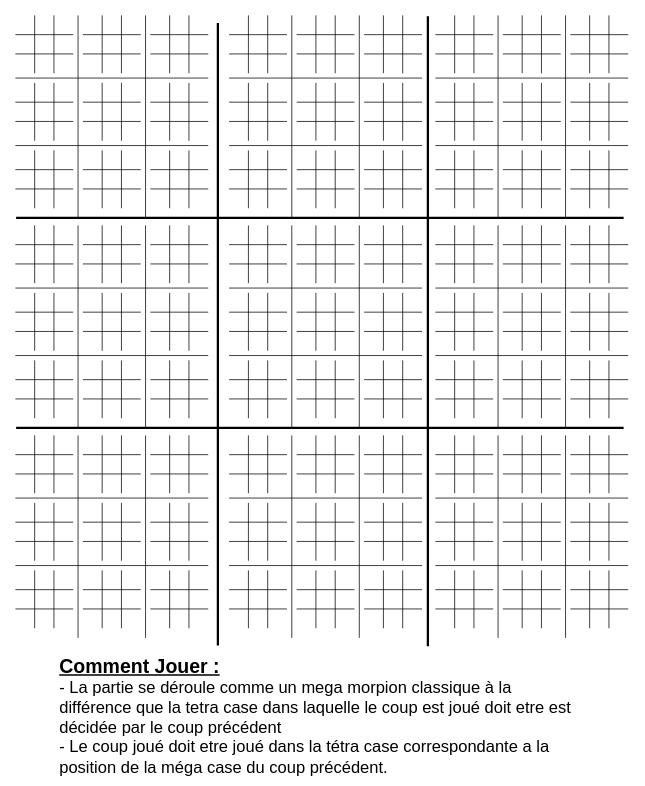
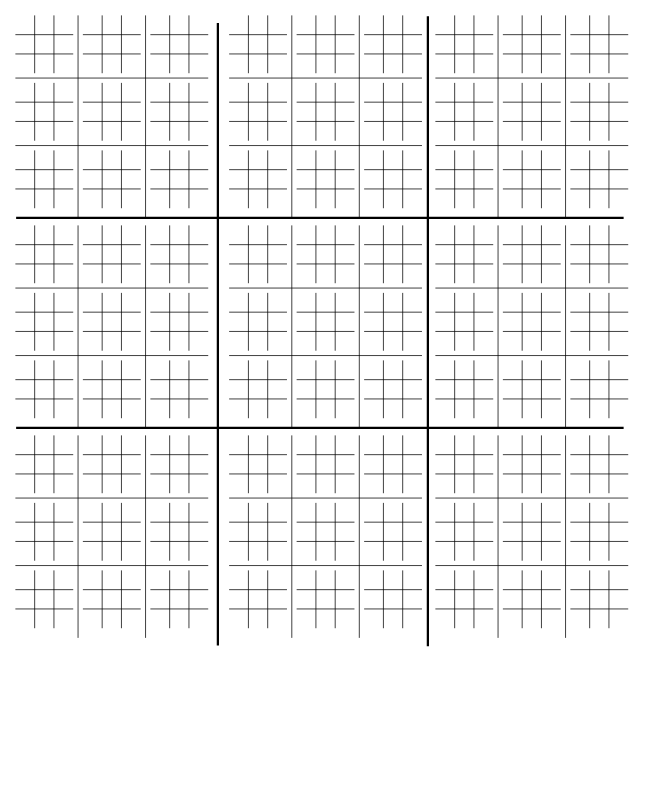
node "Comment Jouer : - La partie se déroule comme un mega morpion classique à la différence que la tetra case dans laquelle le coup est joué doit etre est décidée par le coup précédent - Le coup joué doit etre joué dans la tétra case correspondante a la position de la méga case du coup précédent.": removed
